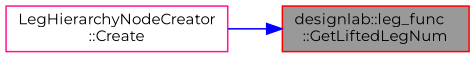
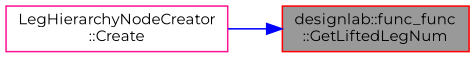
node "designlab::leg_func ::GetLiftedLegNum": label "designlab::leg_func ::GetLiftedLegNum" -> "designlab::func_func ::GetLiftedLegNum"
